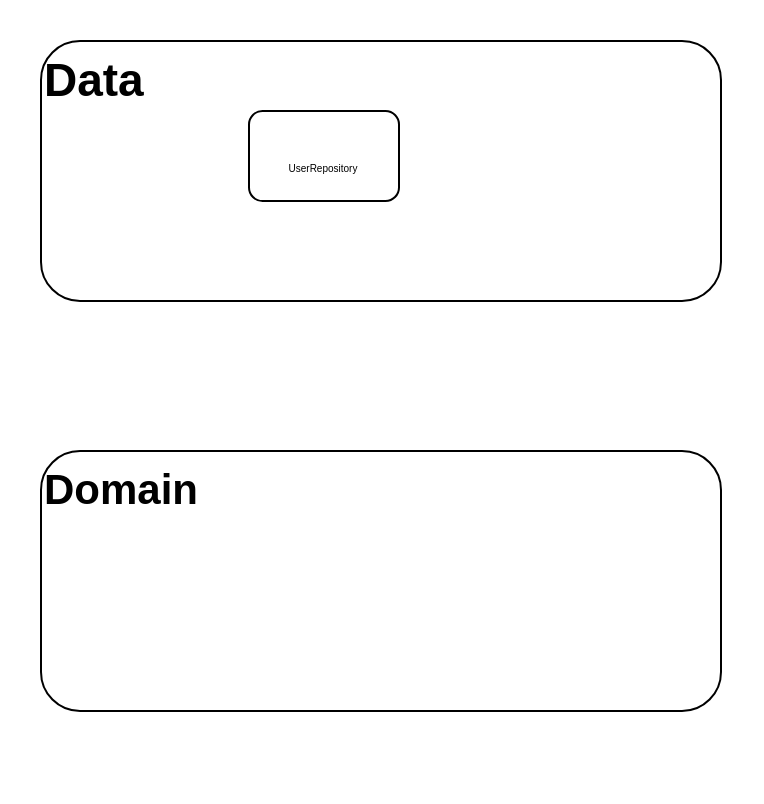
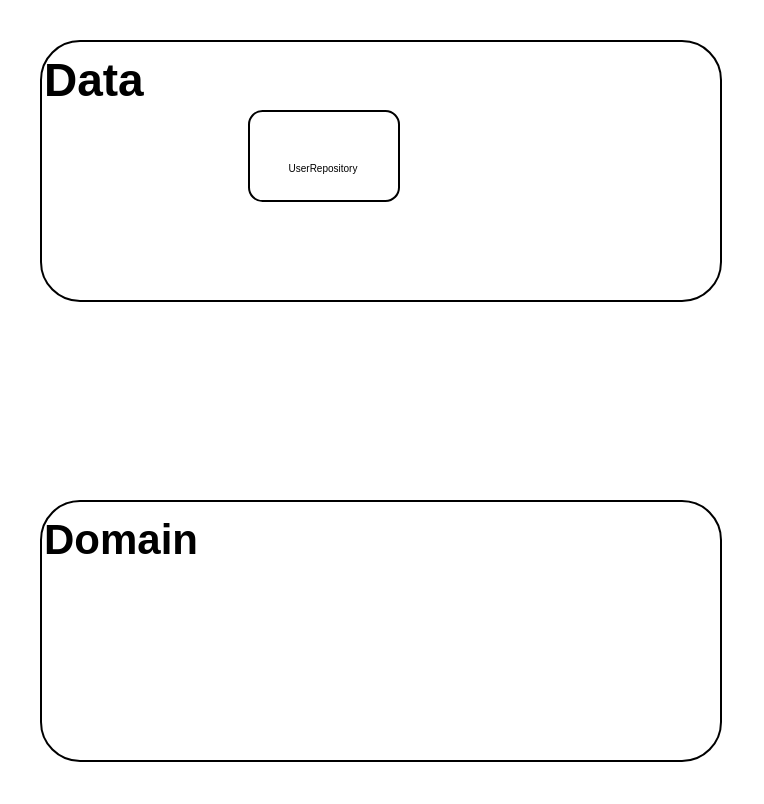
node "Domain": moved (381, 581) -> (381, 631)
